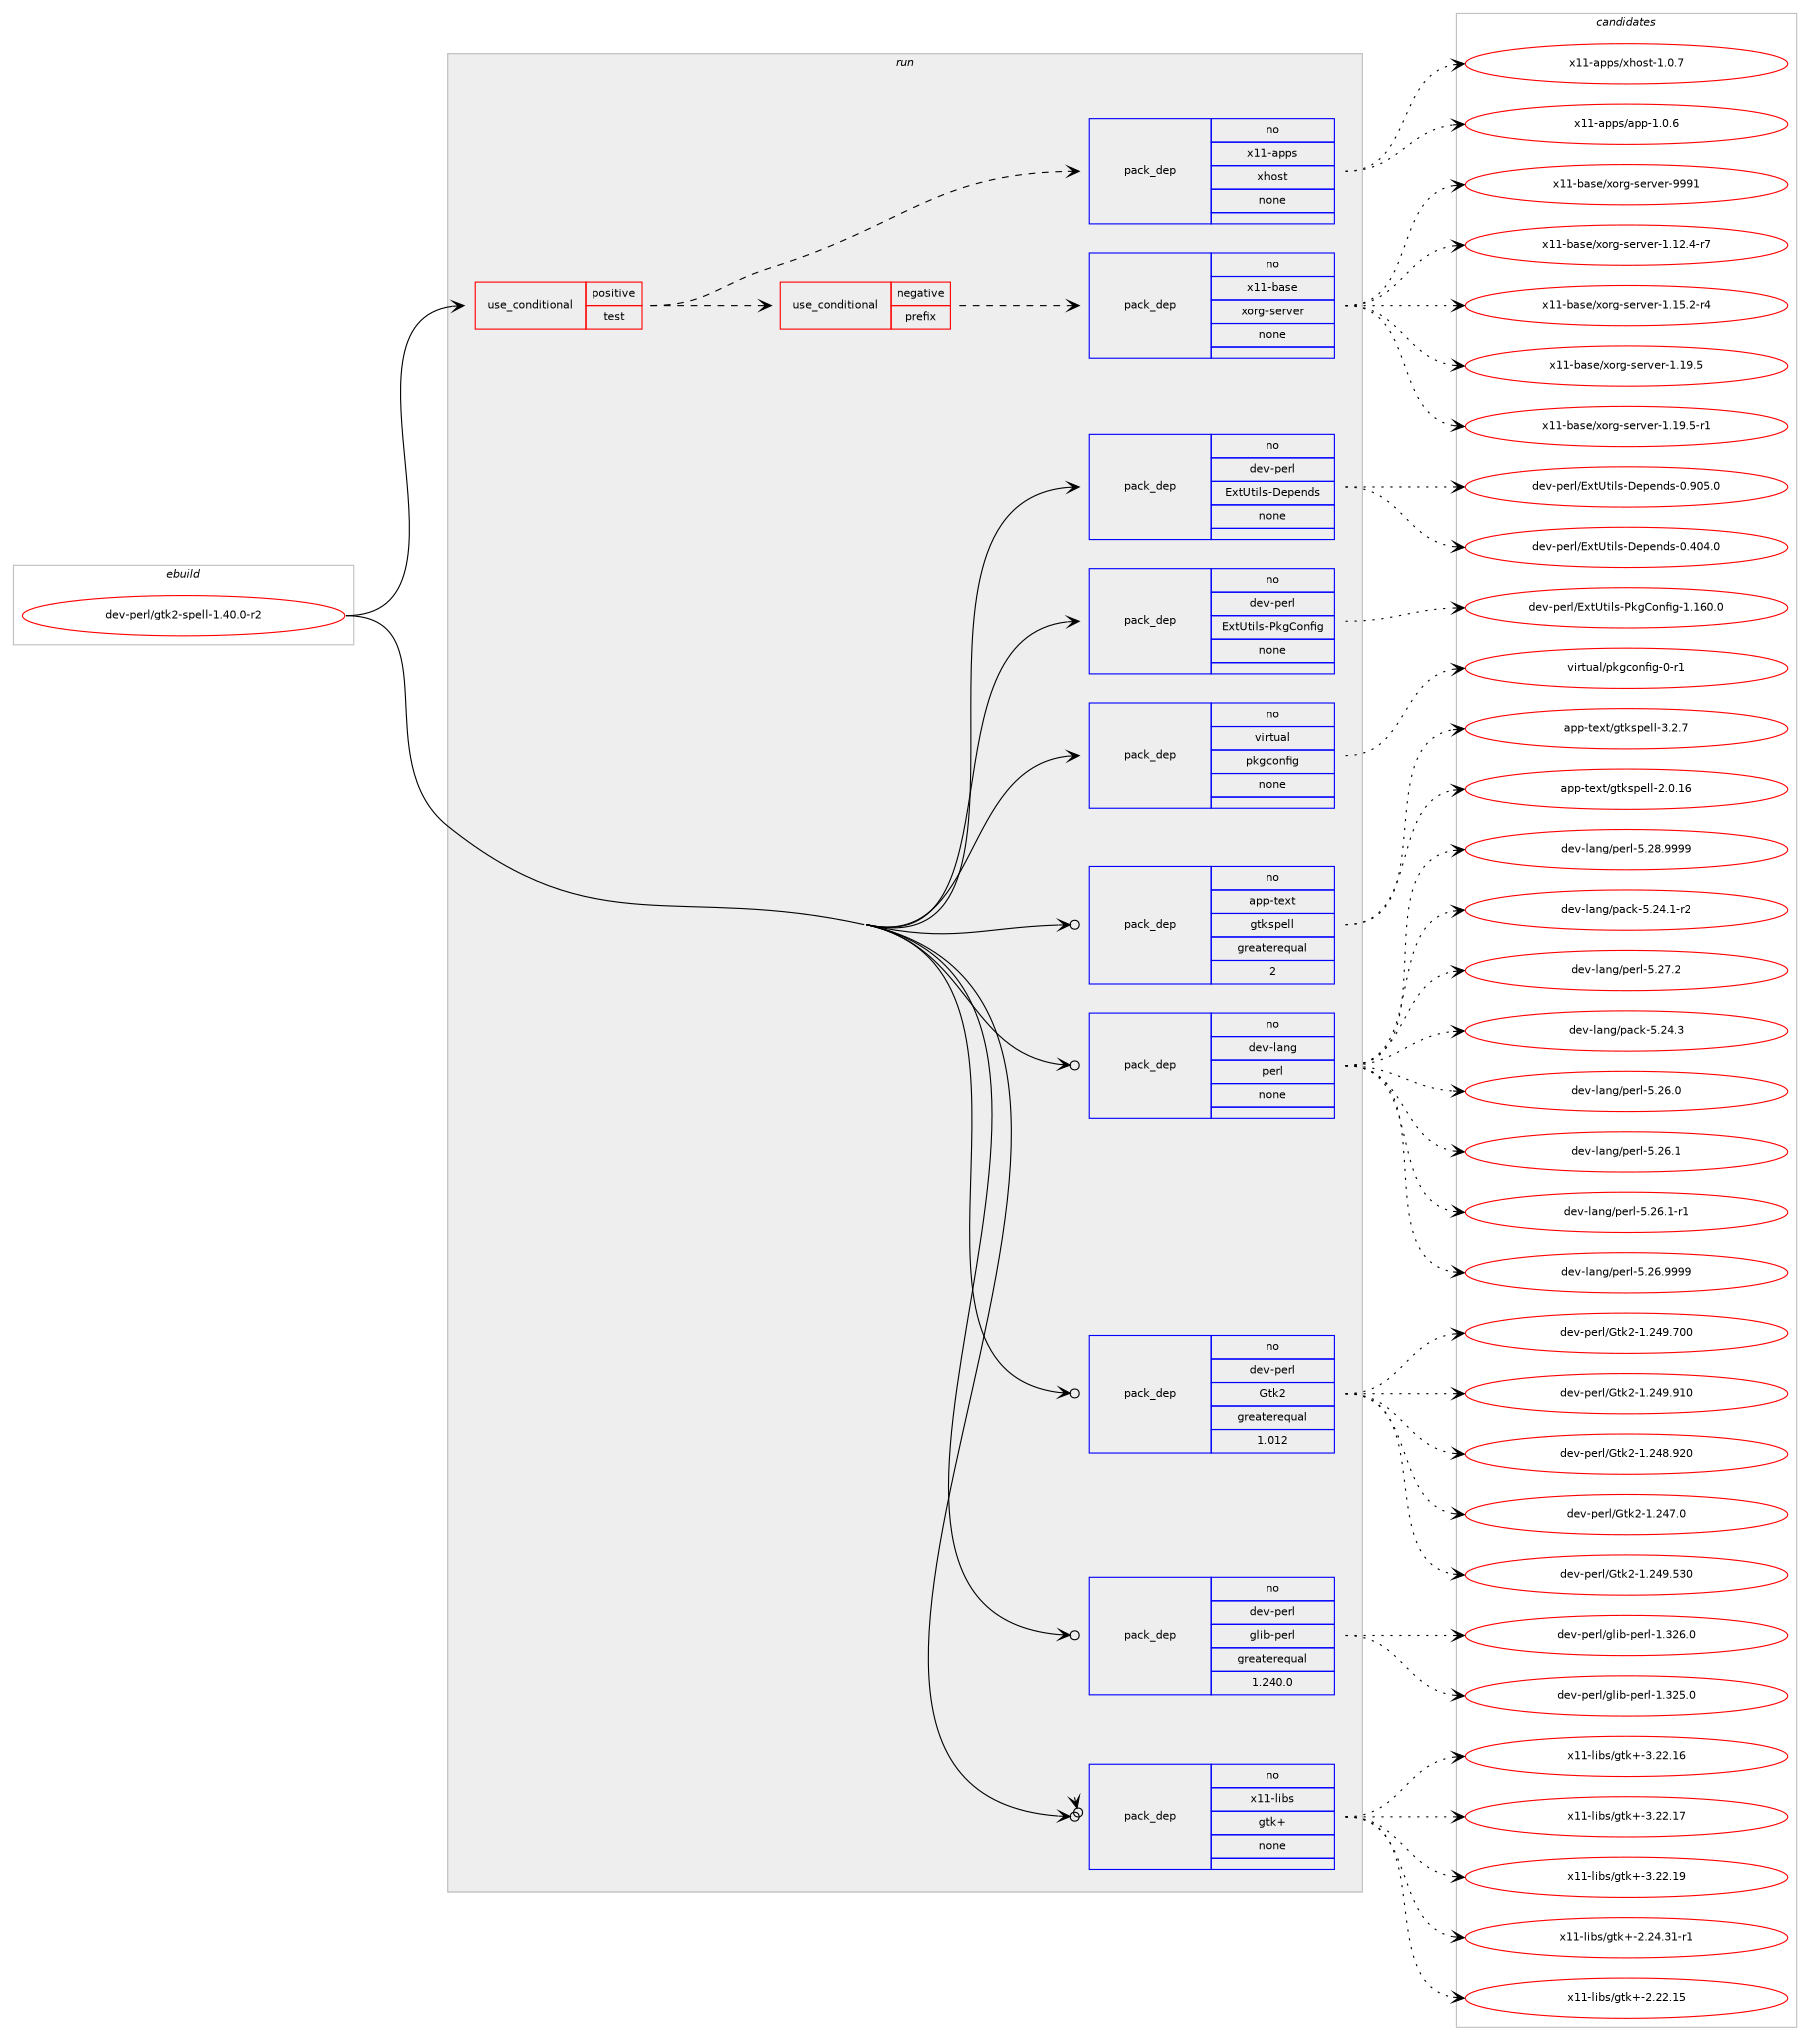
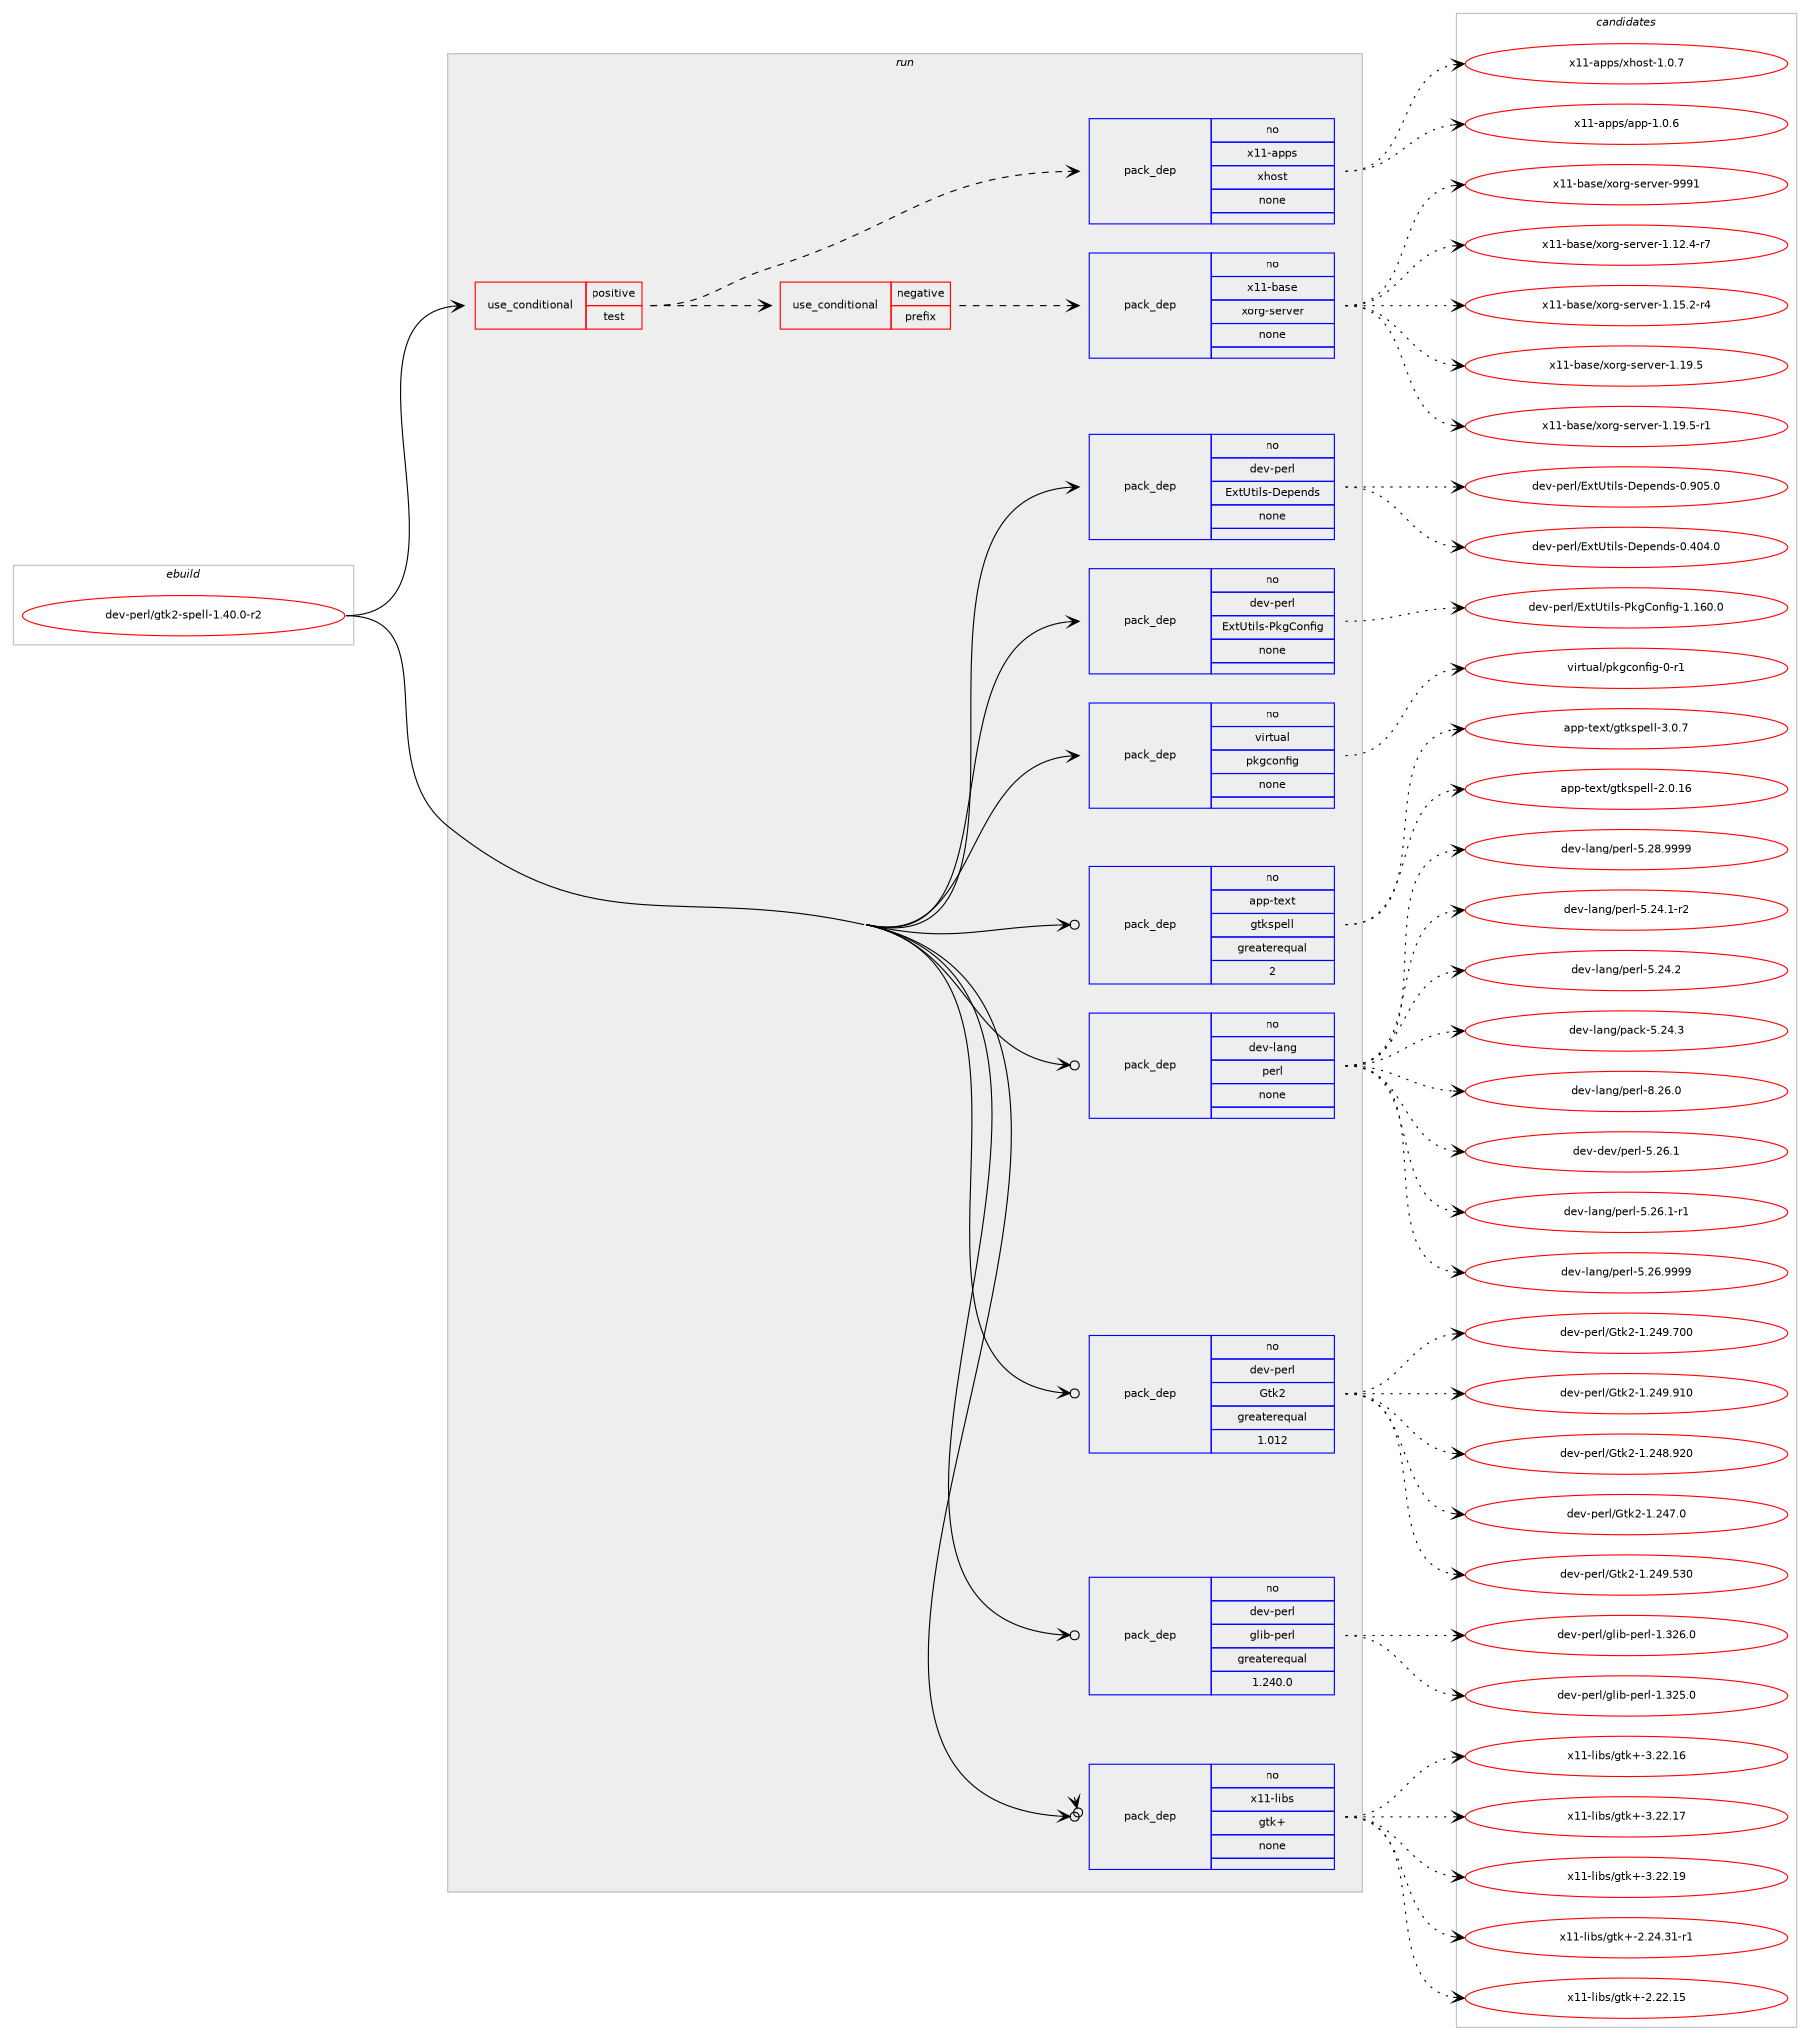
node "app-text/gtkspell-3.2.7": label "app-text/gtkspell-3.2.7" -> "app-text/gtkspell-3.0.7"
node "dev-lang/pack-5.24.1-r2": label "dev-lang/pack-5.24.1-r2" -> "dev-lang/perl-5.24.1-r2"
node "dev-lang/perl-5.27.2": label "dev-lang/perl-5.27.2" -> "dev-lang/perl-5.24.2"
node "dev-lang/perl-5.26.0": label "dev-lang/perl-5.26.0" -> "dev-lang/perl-8.26.0"
node "dev-lang/perl-5.26.1": label "dev-lang/perl-5.26.1" -> "dev-dev/perl-5.26.1"
